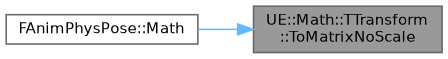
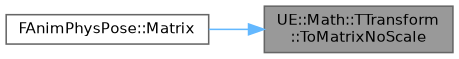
node "FAnimPhysPose::Math": label "FAnimPhysPose::Math" -> "FAnimPhysPose::Matrix"
